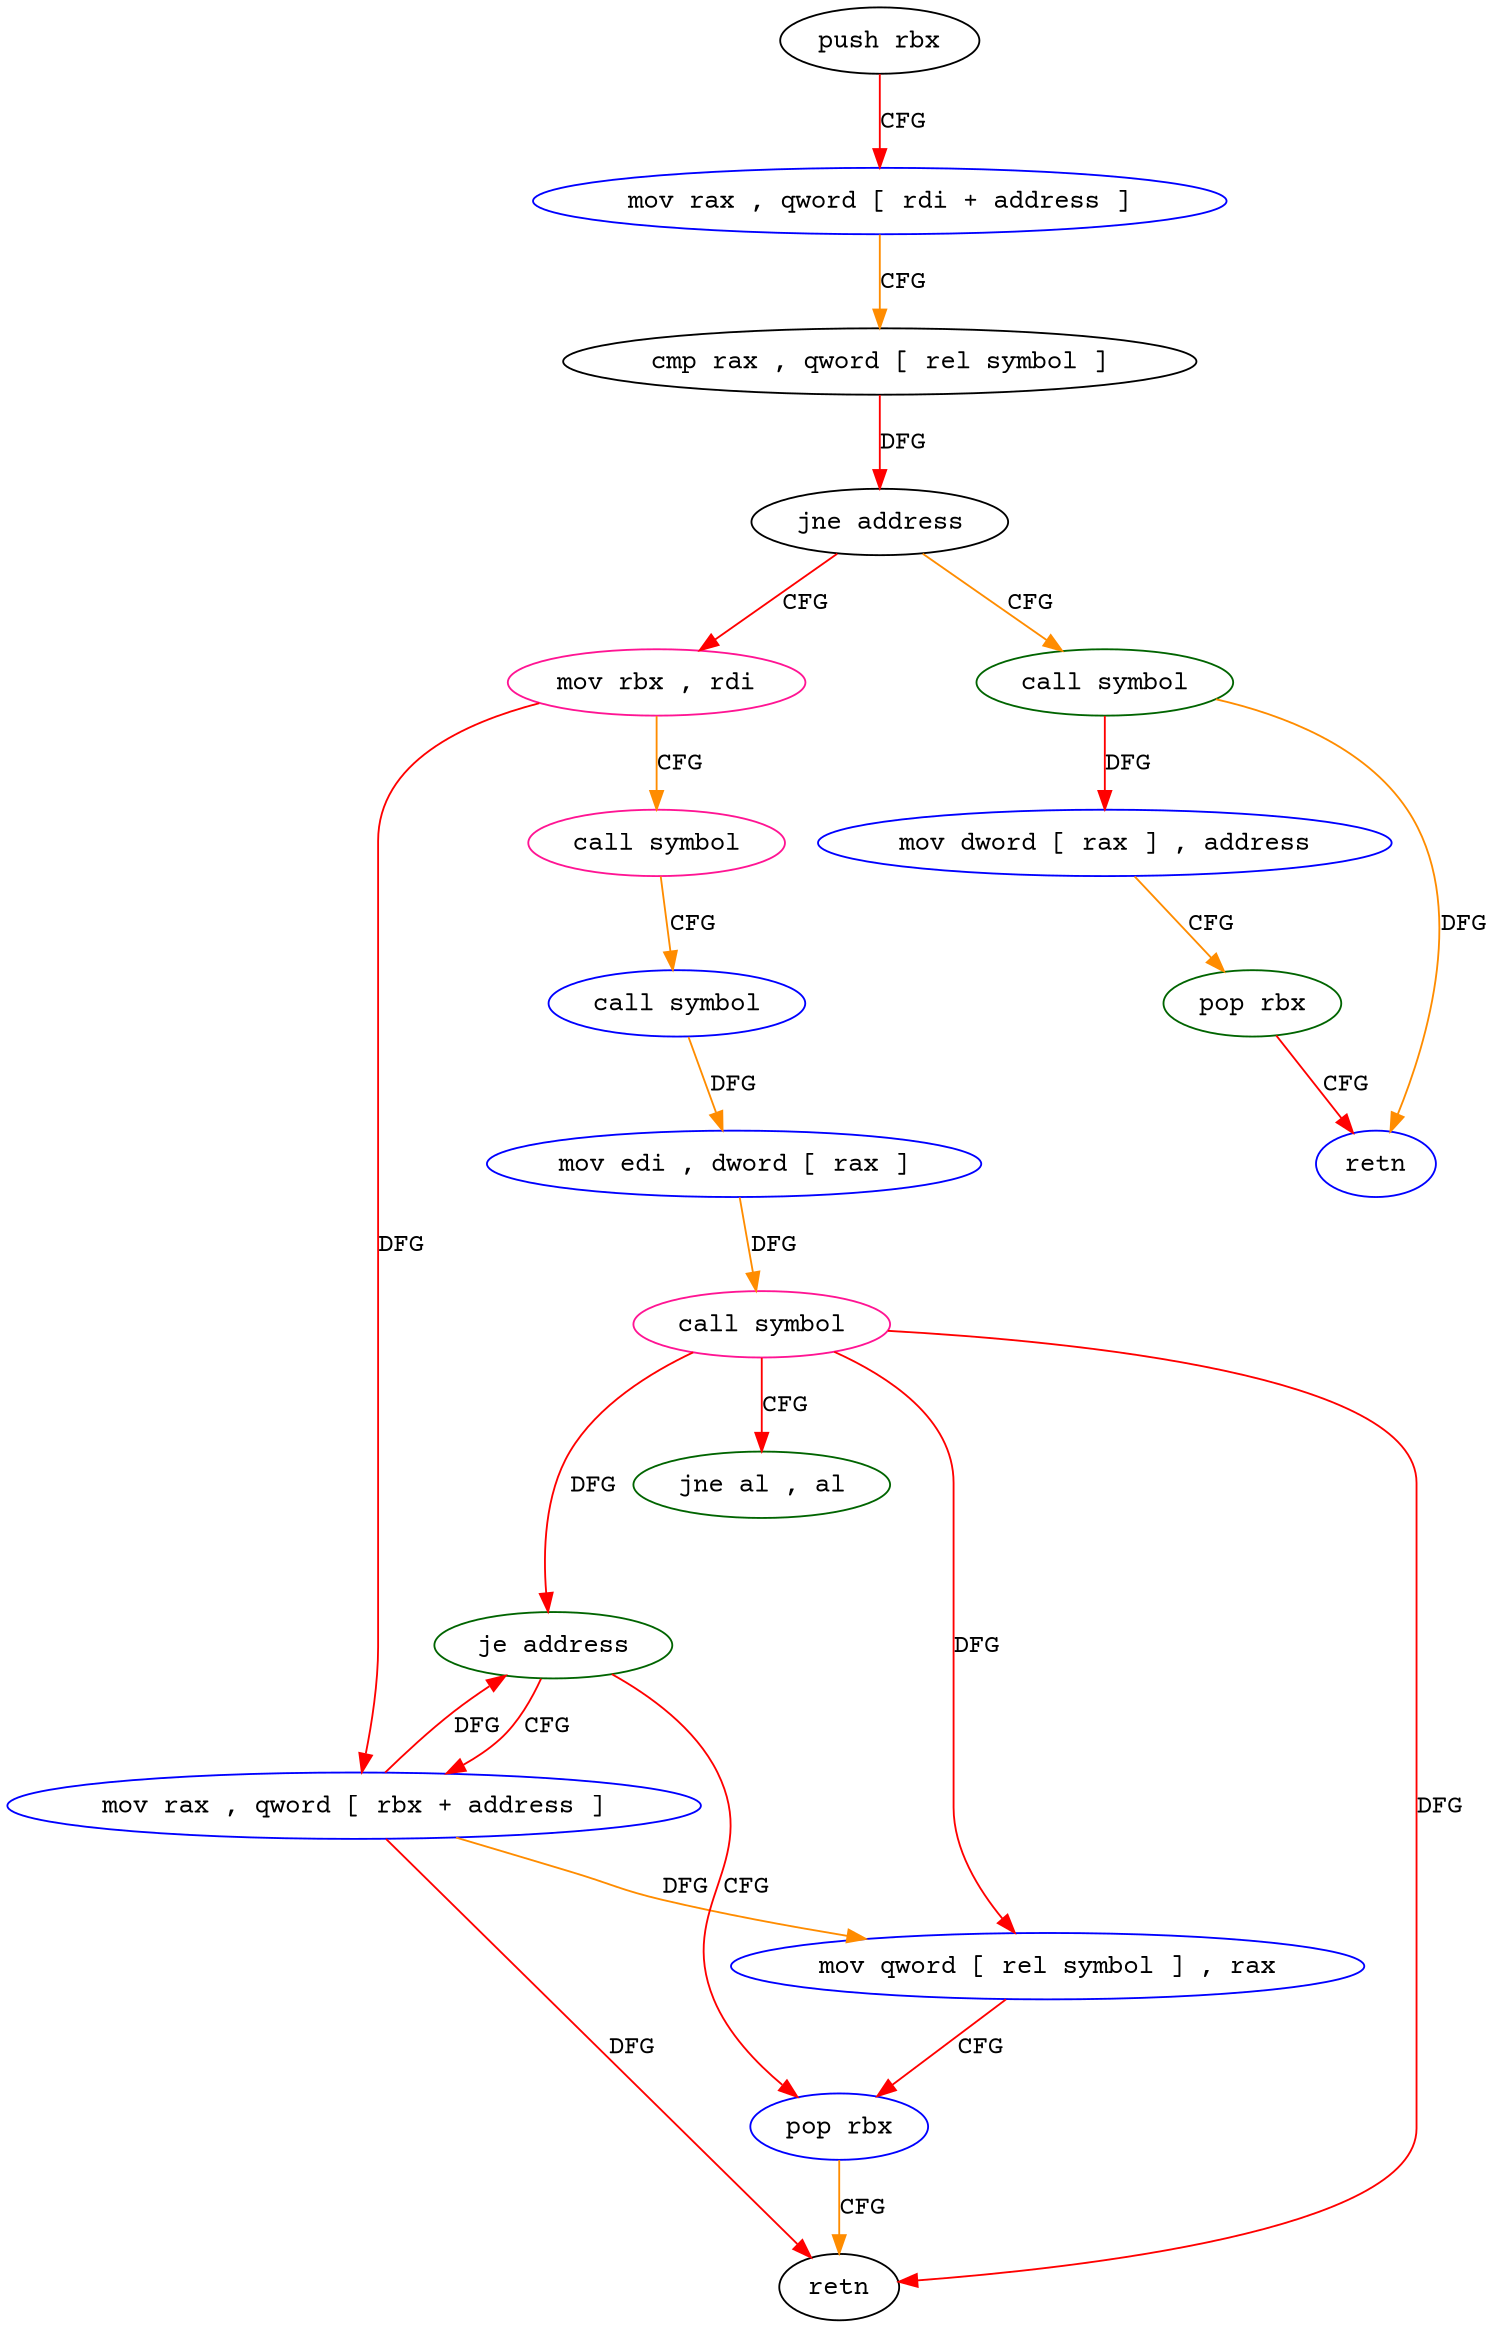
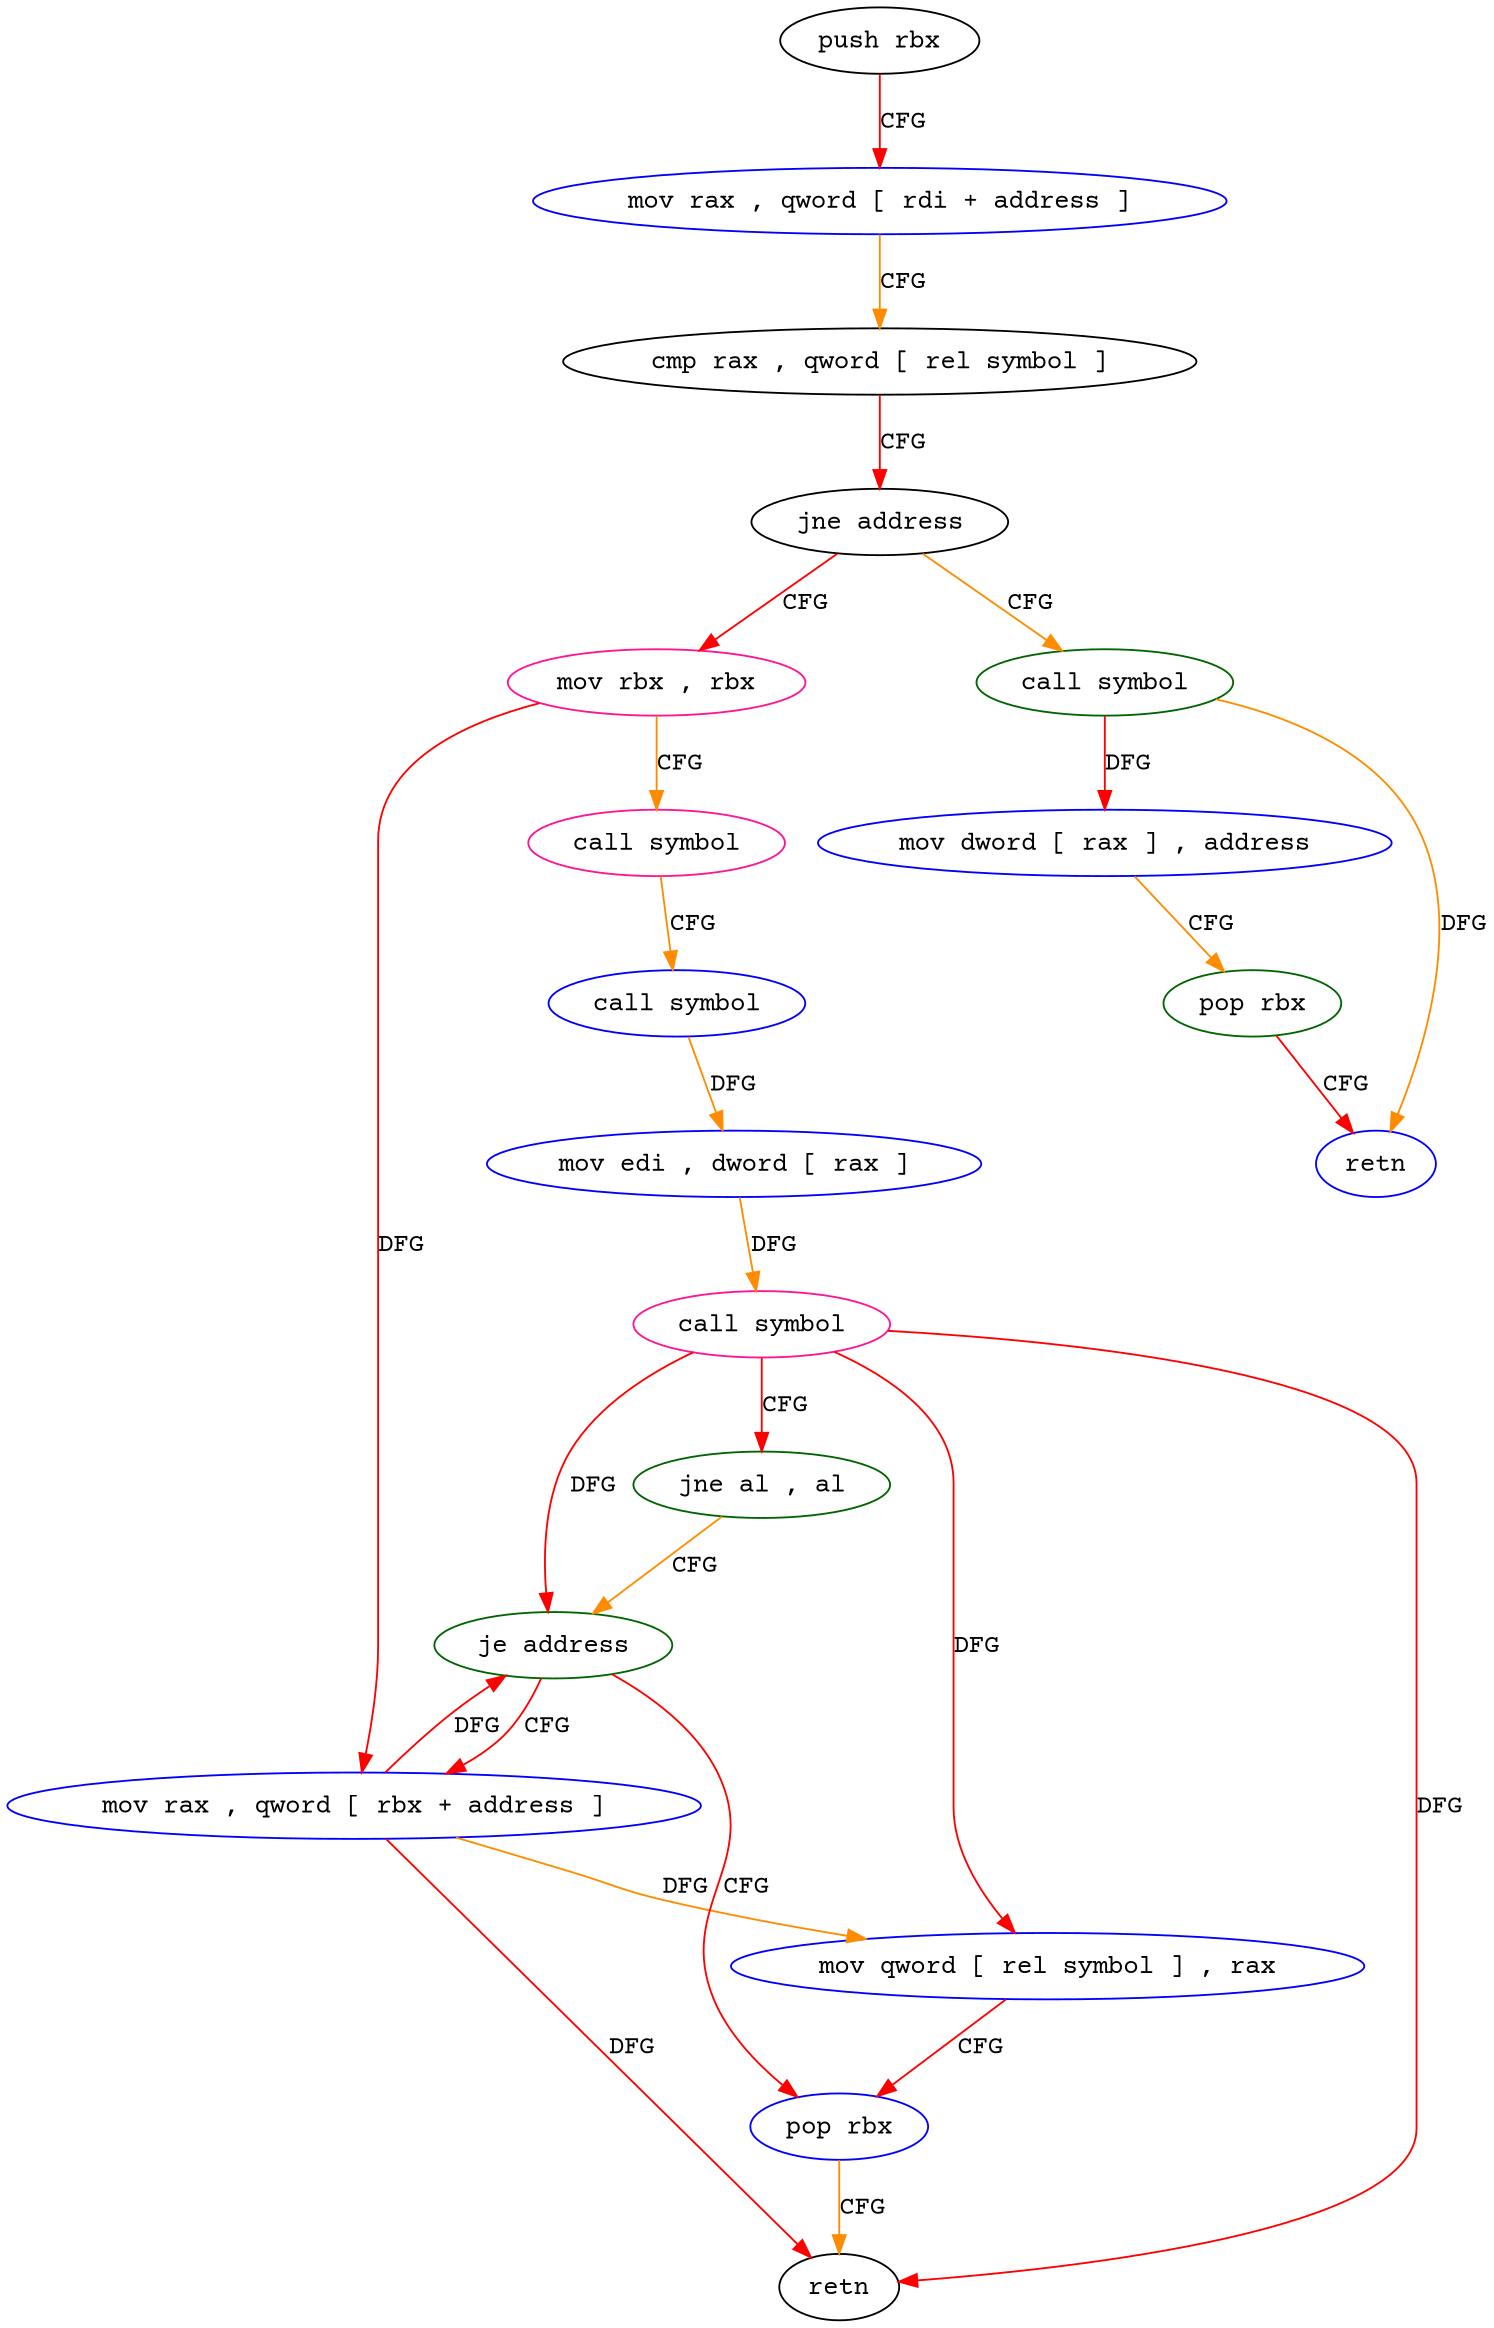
edge "cmp rax , qword [ rel symbol ]" -> "jne address": label "DFG" -> "CFG"
node "mov rbx , rdi": label "mov rbx , rdi" -> "mov rbx , rbx"
edge "jne al , al" -> "je address": added, label "CFG"
